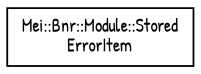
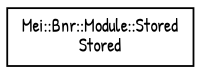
node "Mei::Bnr::Module::Stored ErrorItem": label "Mei::Bnr::Module::Stored ErrorItem" -> "Mei::Bnr::Module::Stored Stored"
